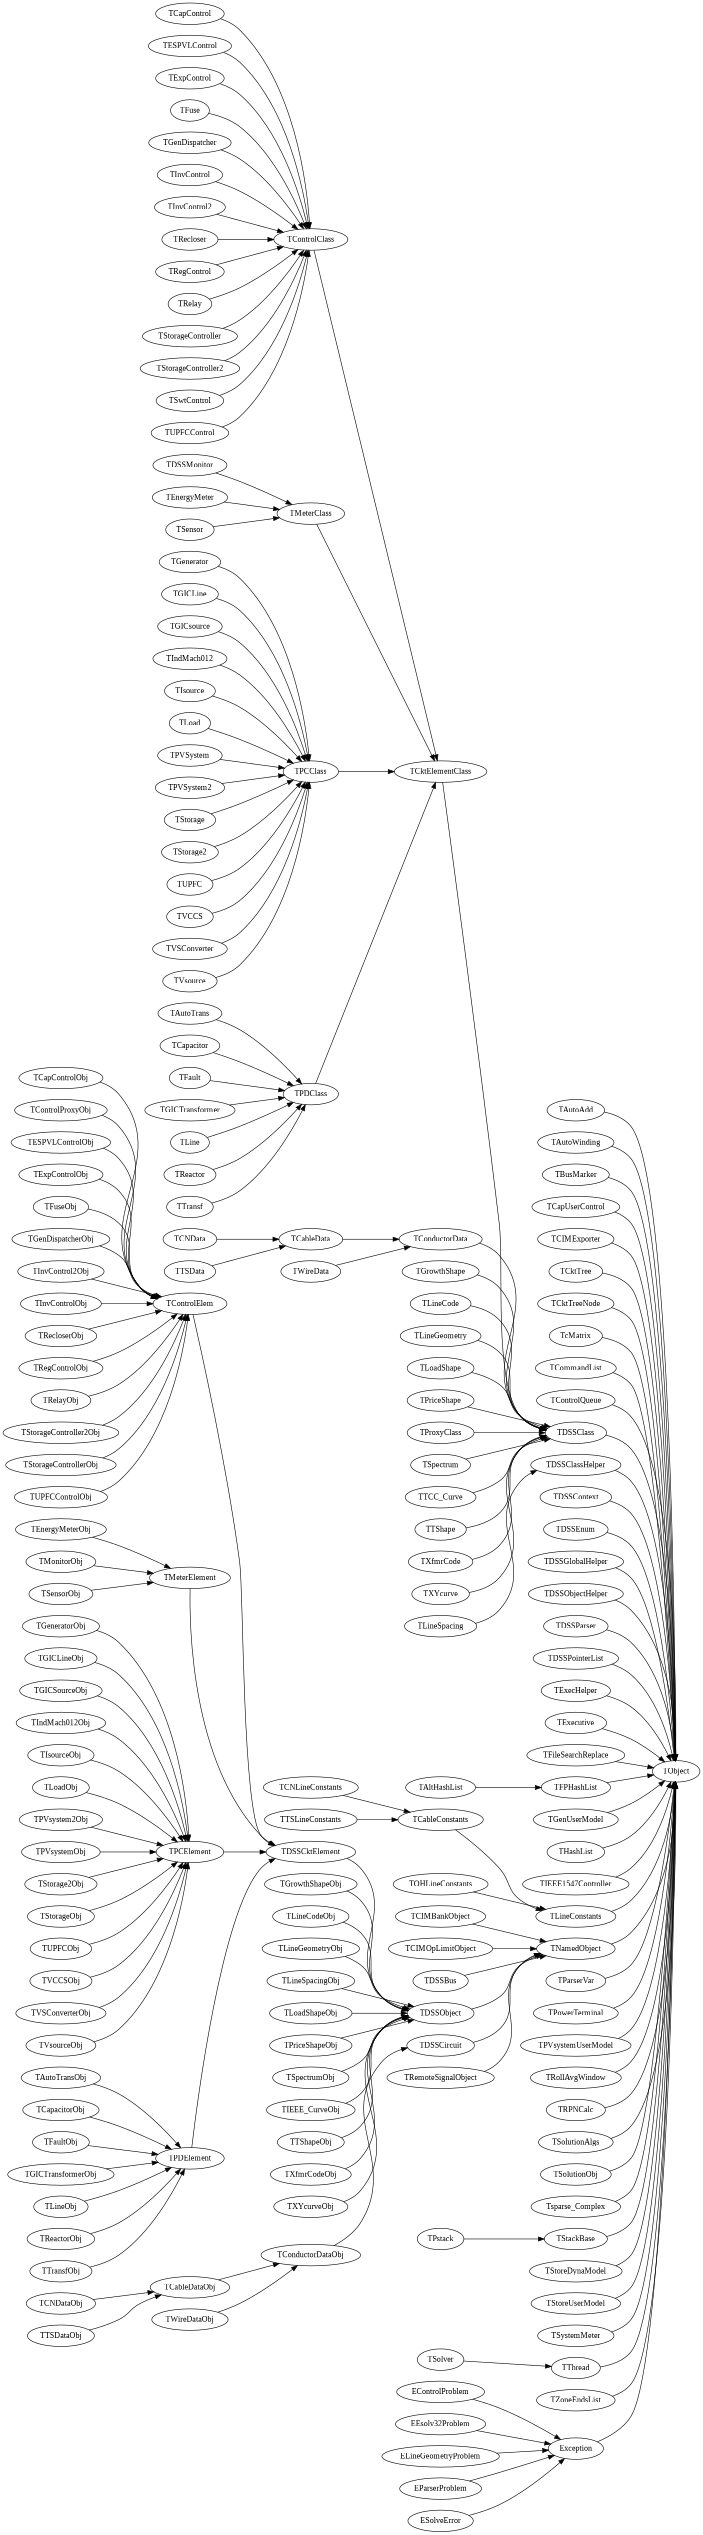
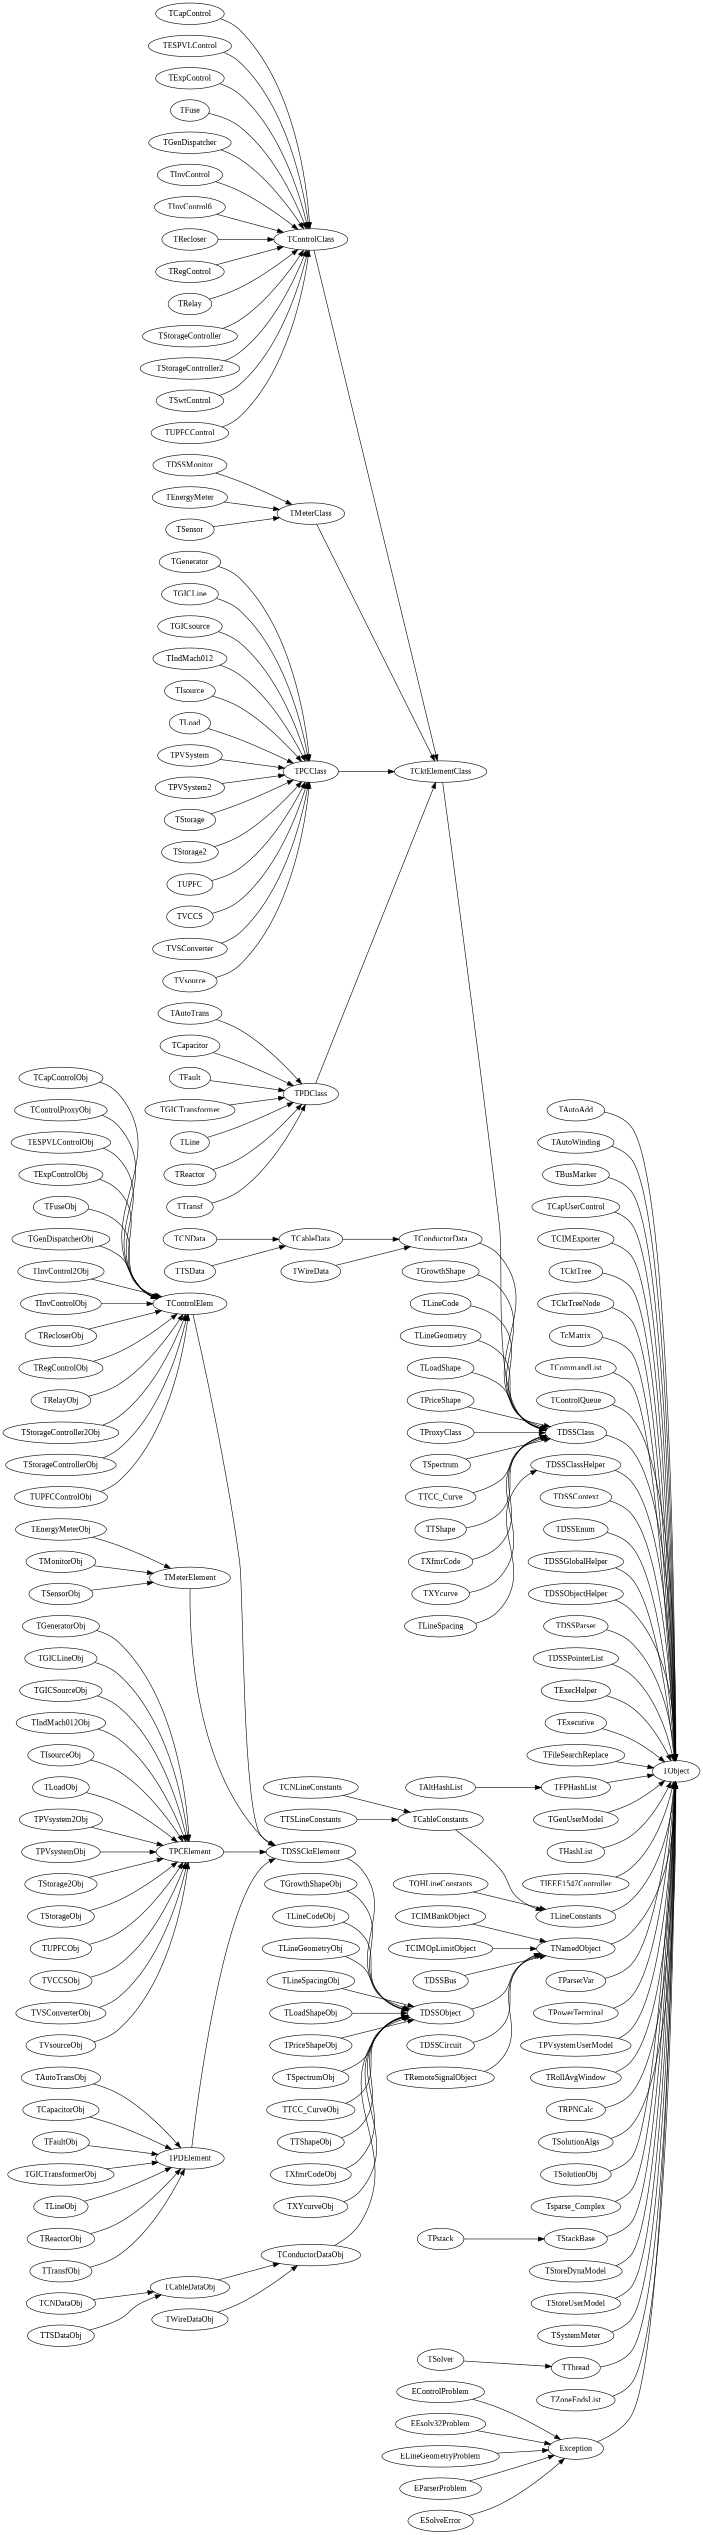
node "TInvControl2": label "TInvControl2" -> "TInvControl6"
node "TIEEE_CurveObj": label "TIEEE_CurveObj" -> "TTCC_CurveObj"
edge "TConductorDataObj" -> "TDSSCircuit": now "TConductorDataObj" -> "TDSSObject"
